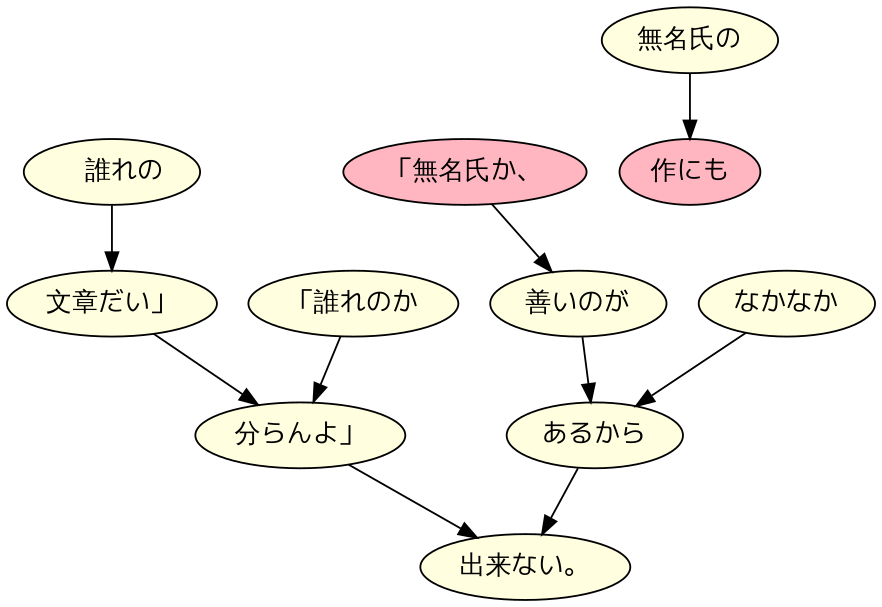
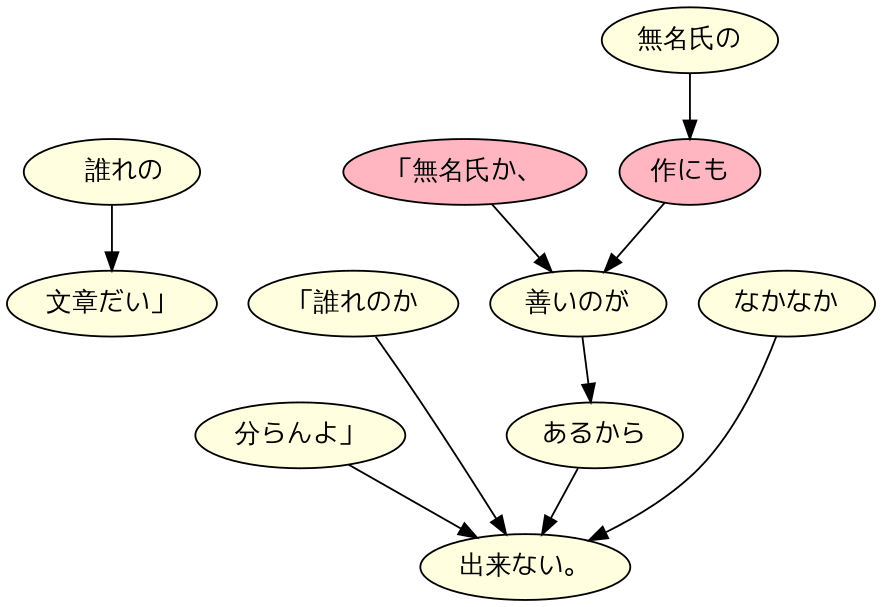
edge "作にも" -> "善いのが": added
edge "「誰れのか" -> "分らんよ」": now "「誰れのか" -> "出来ない。"
edge "文章だい」" -> "分らんよ」": removed
edge "なかなか" -> "あるから": now "なかなか" -> "出来ない。"
